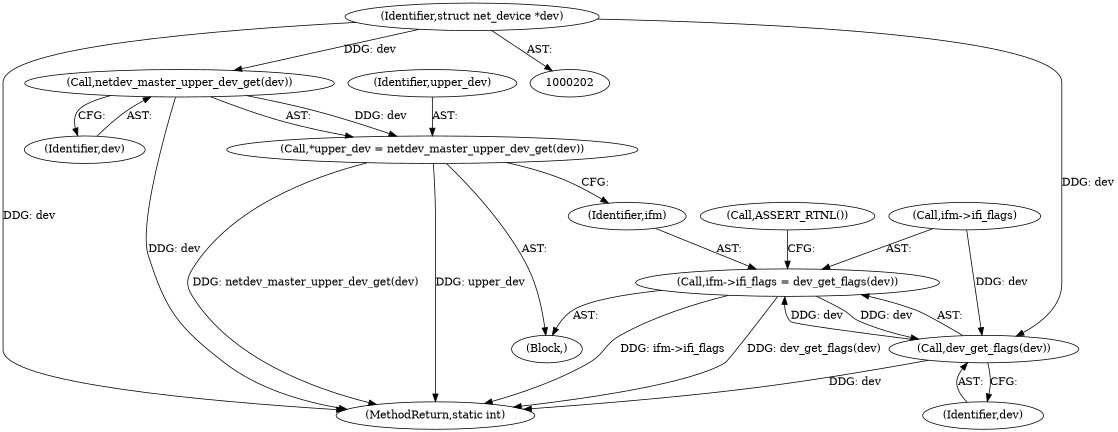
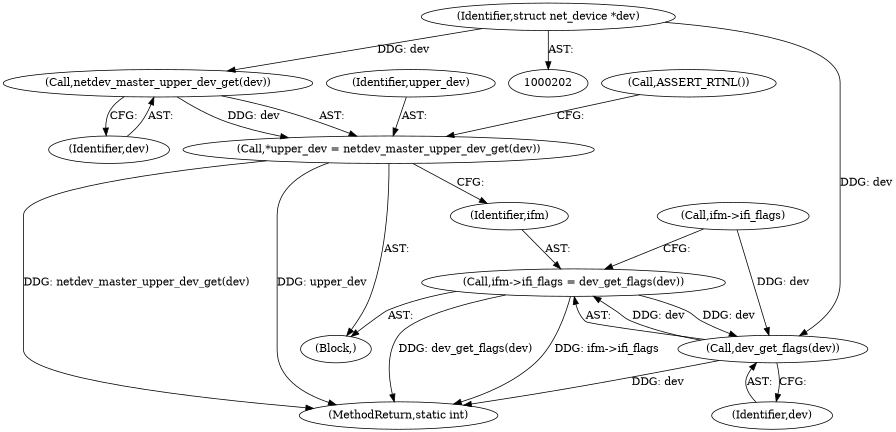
edge "(Identifier,struct net_device *dev)" -> "(MethodReturn,static int)": removed, label "DDG: dev"
edge "(Call,ASSERT_RTNL())" -> "(Call,ifm->ifi_flags = dev_get_flags(dev))": now "(Call,ASSERT_RTNL())" -> "(Call,*upper_dev = netdev_master_upper_dev_get(dev))"
edge "(Call,ifm->ifi_flags)" -> "(Call,ifm->ifi_flags = dev_get_flags(dev))": label "AST: " -> "CFG: "
edge "(Call,netdev_master_upper_dev_get(dev))" -> "(MethodReturn,static int)": removed, label "DDG: dev"
